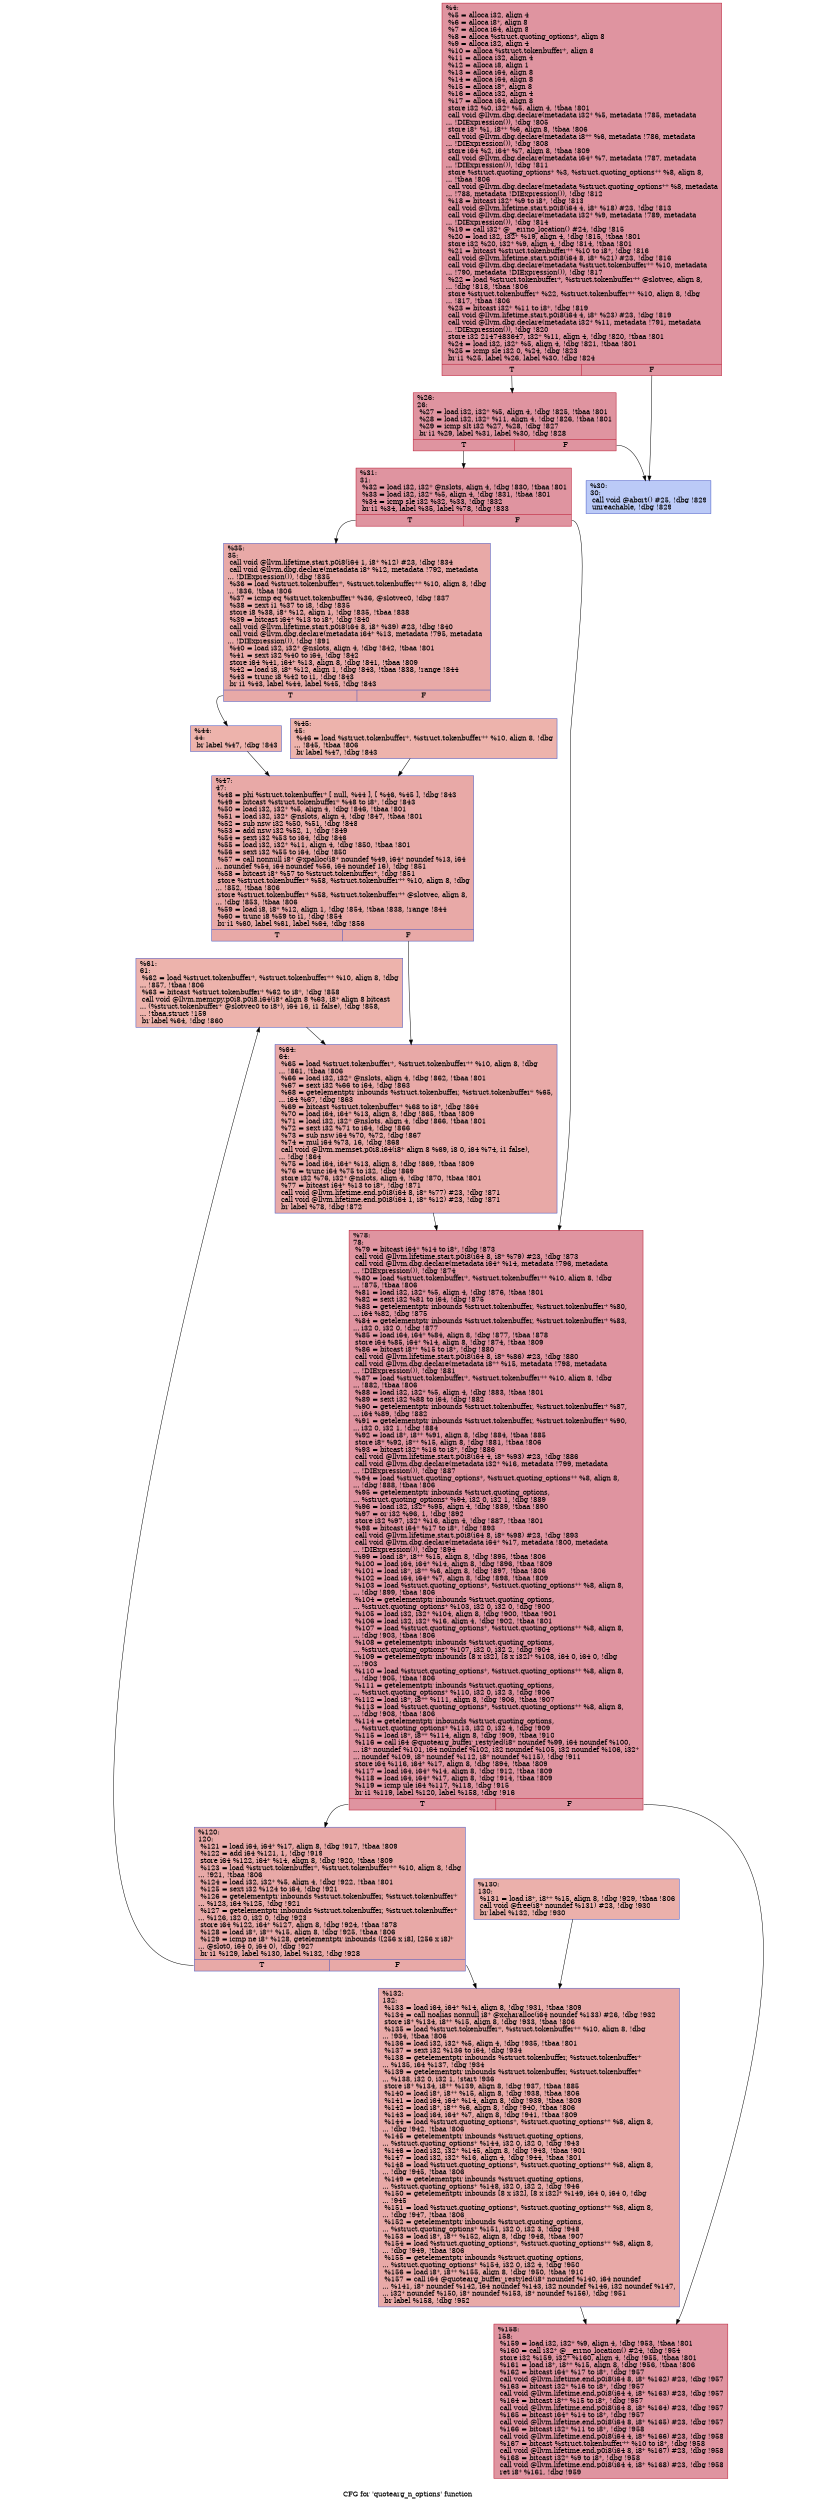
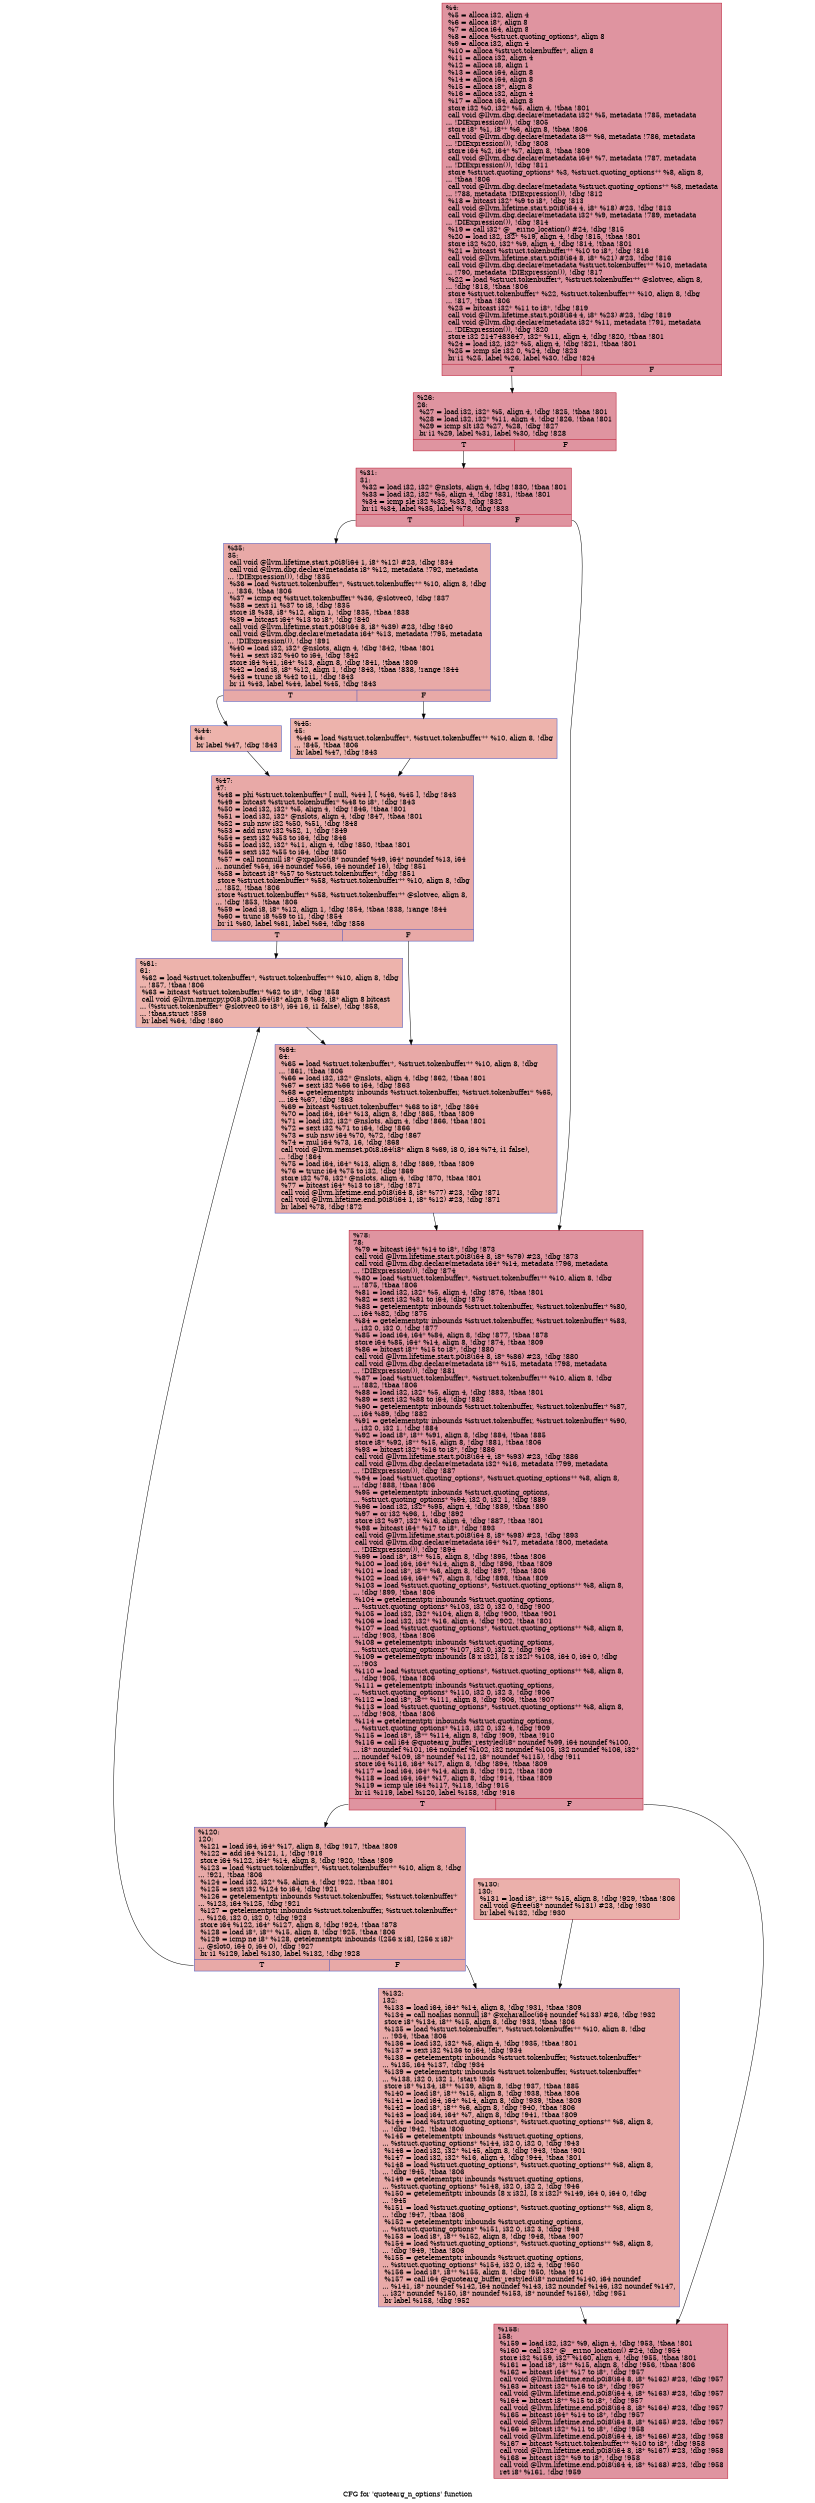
node "%30:": removed
edge "%35:" -> "%45:": added
edge "%47:" -> "%61:": added
node "%61:": text "... !tbaa.struct !159" -> "... !tbaa.struct !859"
node "%130:": color #3d50c3ff -> #b70d28ff
